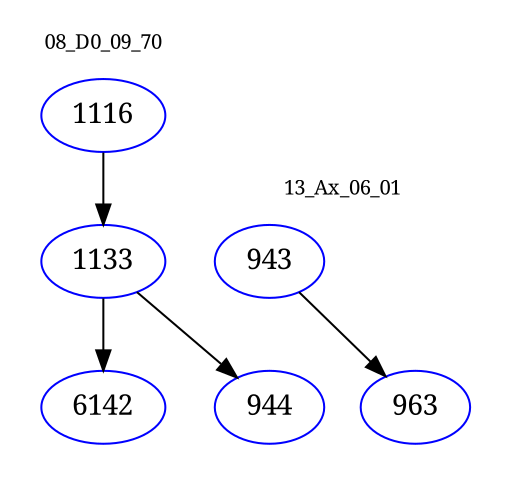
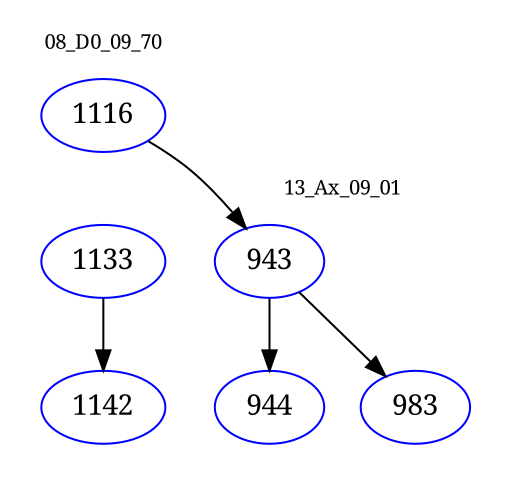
edge "1116" -> "1133": now "1116" -> "943"
cluster "13_Ax_06_01": label "13_Ax_06_01" -> "13_Ax_09_01"
edge "1133" -> "944": now "943" -> "944"
node "6142": label "6142" -> "1142"
node "963": label "963" -> "983"
